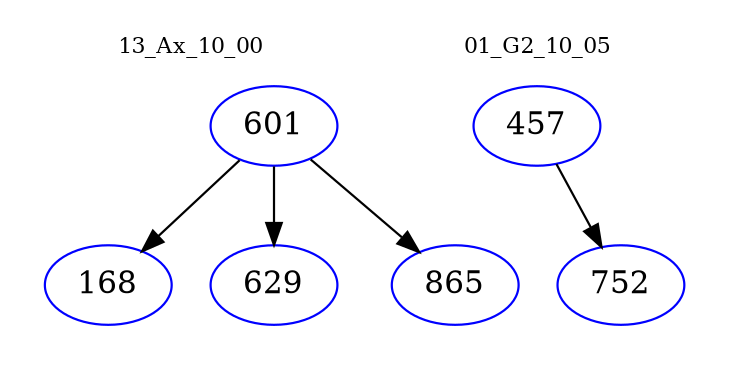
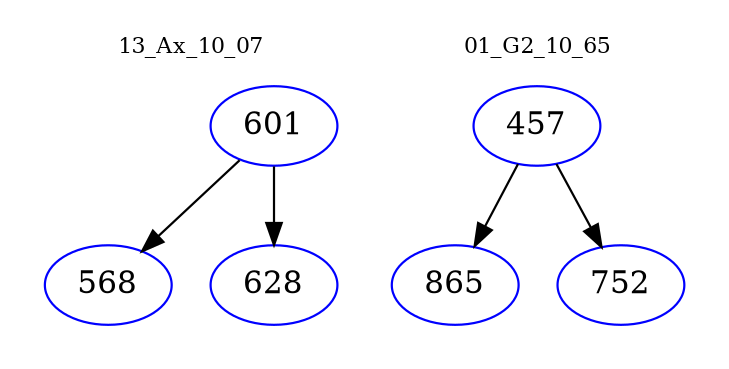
cluster "13_Ax_10_00": label "13_Ax_10_00" -> "13_Ax_10_07"
cluster "01_G2_10_05": label "01_G2_10_05" -> "01_G2_10_65"
edge "601" -> "865": now "457" -> "865"
node "168": label "168" -> "568"
node "629": label "629" -> "628"
